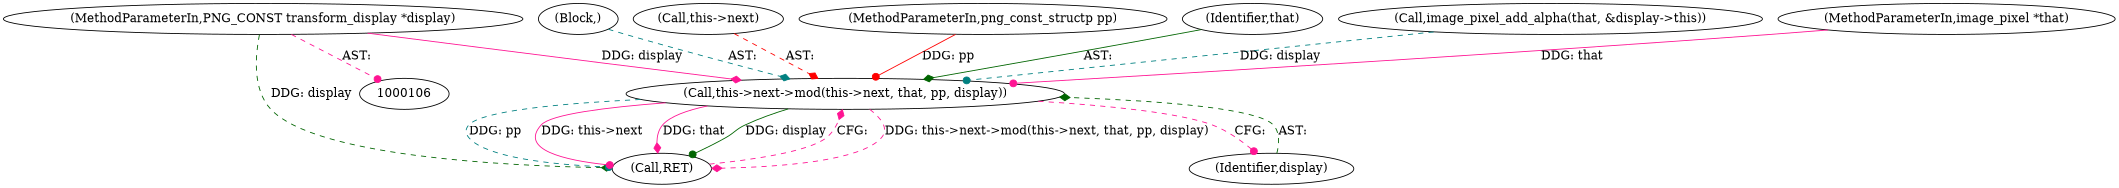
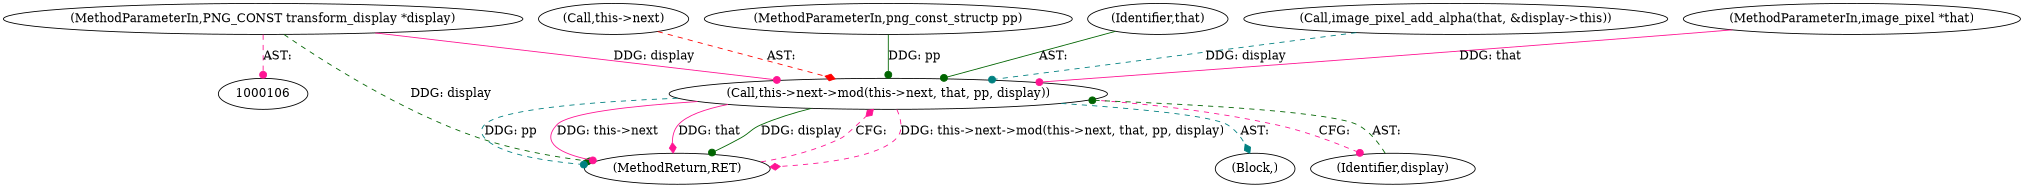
edge "(Block,)" -> "(Call,this->next->mod(this->next, that, pp, display))": reversed
edge "(Identifier,that)" -> "(Call,this->next->mod(this->next, that, pp, display))": arrowhead diamond -> dot
edge "(MethodParameterIn,png_const_structp pp)" -> "(Call,this->next->mod(this->next, that, pp, display))": color red -> darkgreen
edge "(MethodParameterIn,PNG_CONST transform_display *display)" -> "(Call,this->next->mod(this->next, that, pp, display))": arrowhead diamond -> dot
edge "(Identifier,display)" -> "(Call,this->next->mod(this->next, that, pp, display))": arrowhead diamond -> dot
node "(Call,RET)": label "(Call,RET)" -> "(MethodReturn,RET)"
